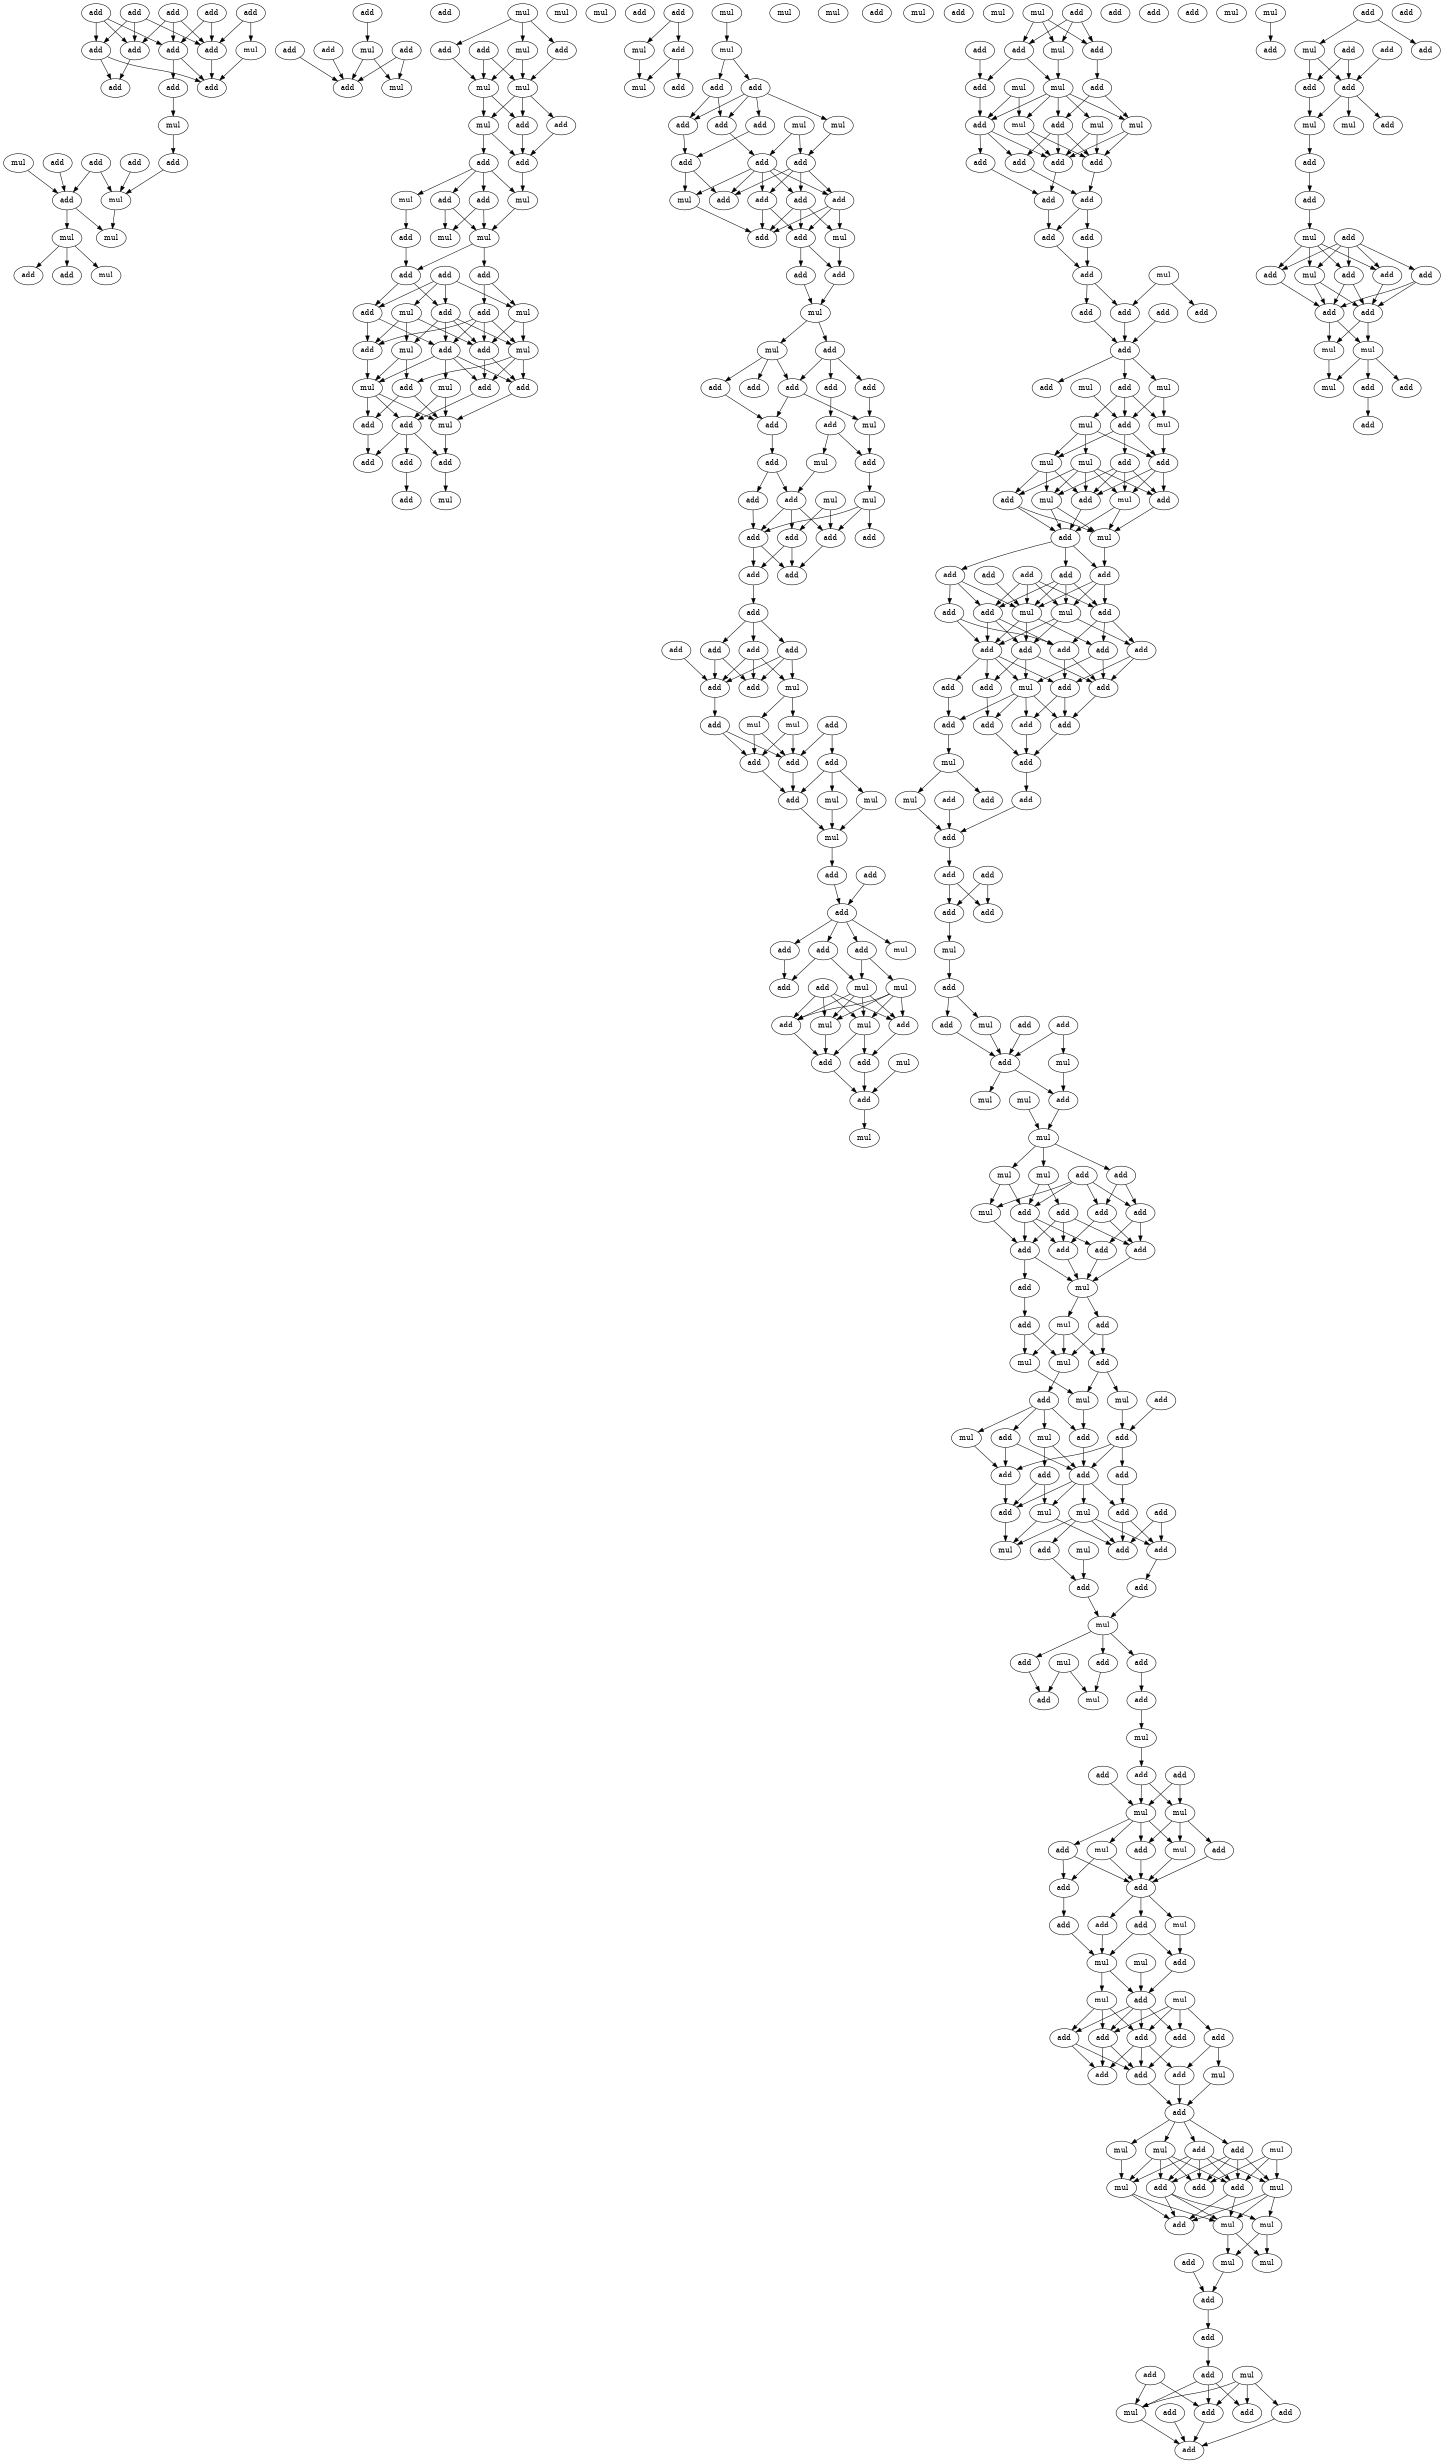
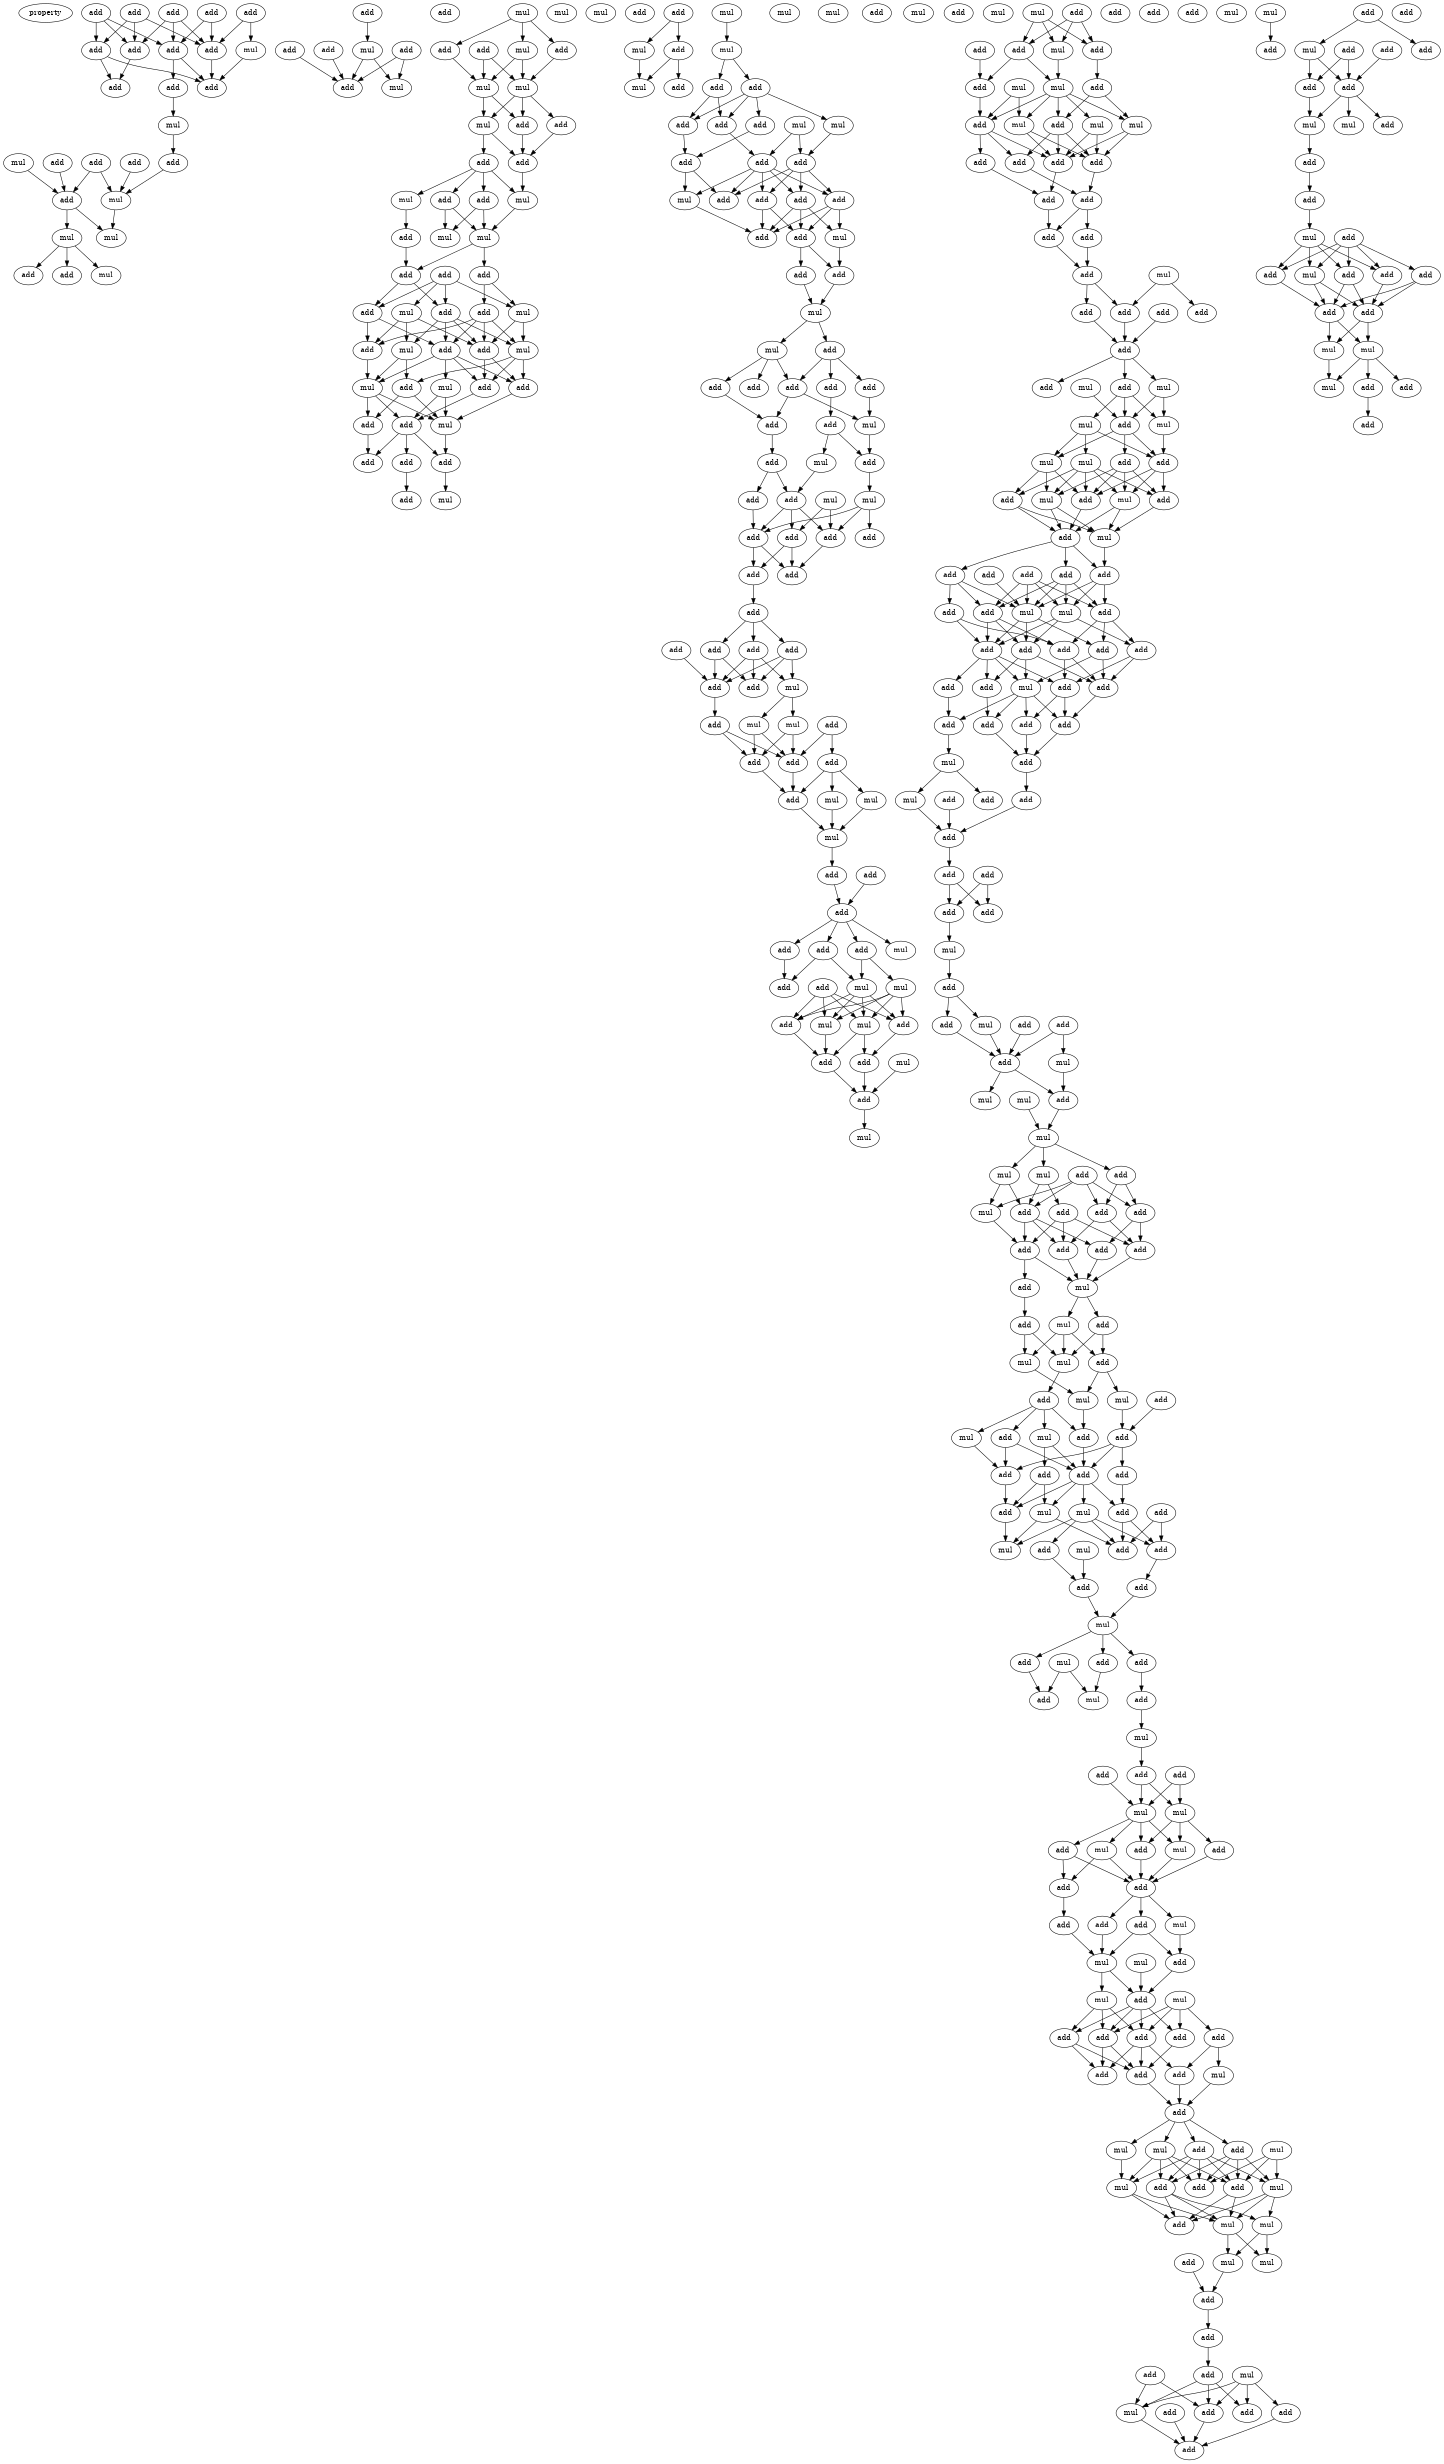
node "property": added
